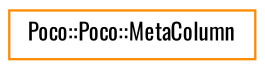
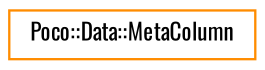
node "Poco::Poco::MetaColumn": label "Poco::Poco::MetaColumn" -> "Poco::Data::MetaColumn"
